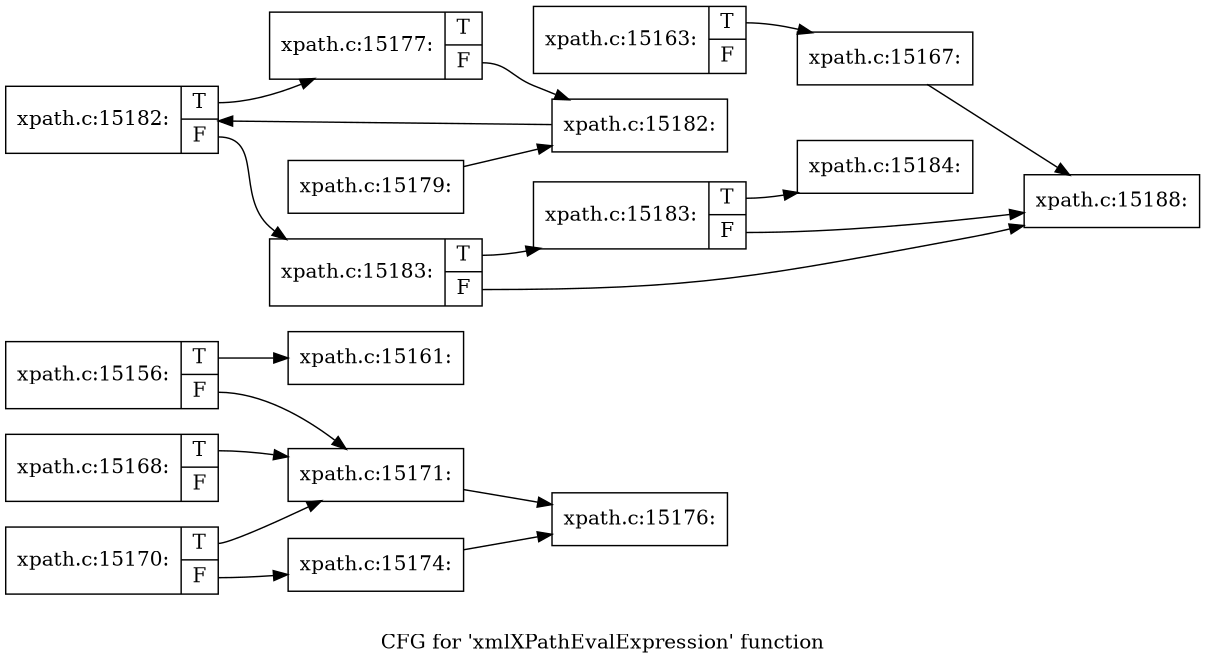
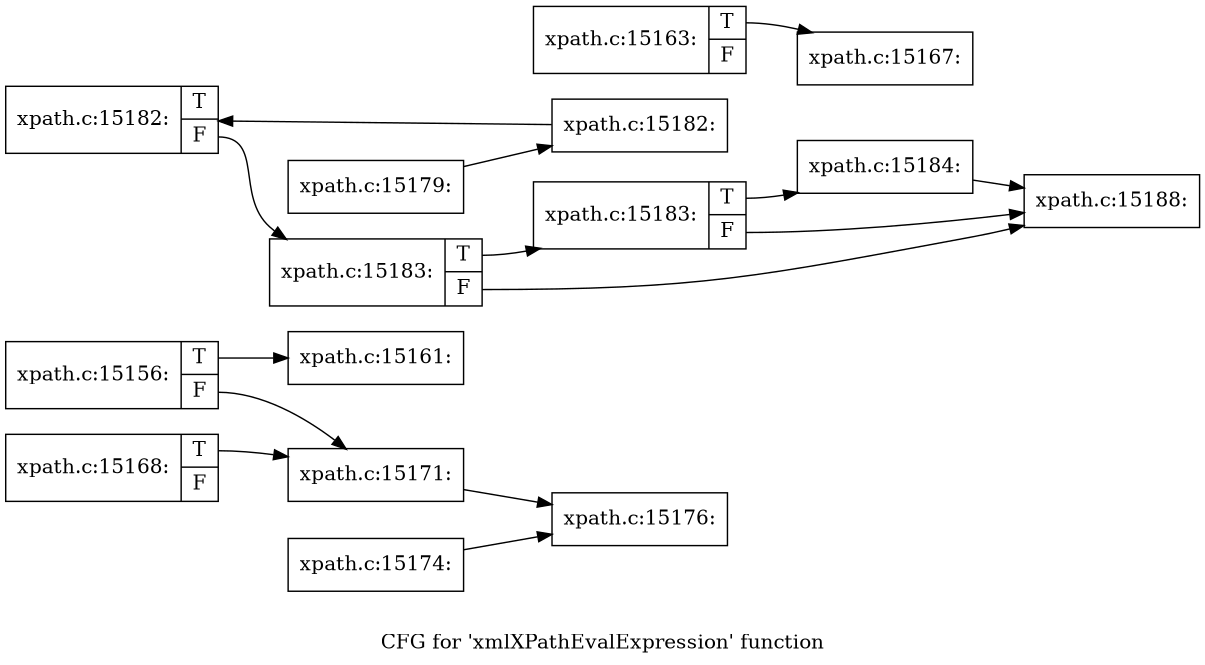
node "xpath.c:15177:": removed
edge "xpath.c:15167:" -> "xpath.c:15188:": now "xpath.c:15184:" -> "xpath.c:15188:"
node "xpath.c:15170:": removed
